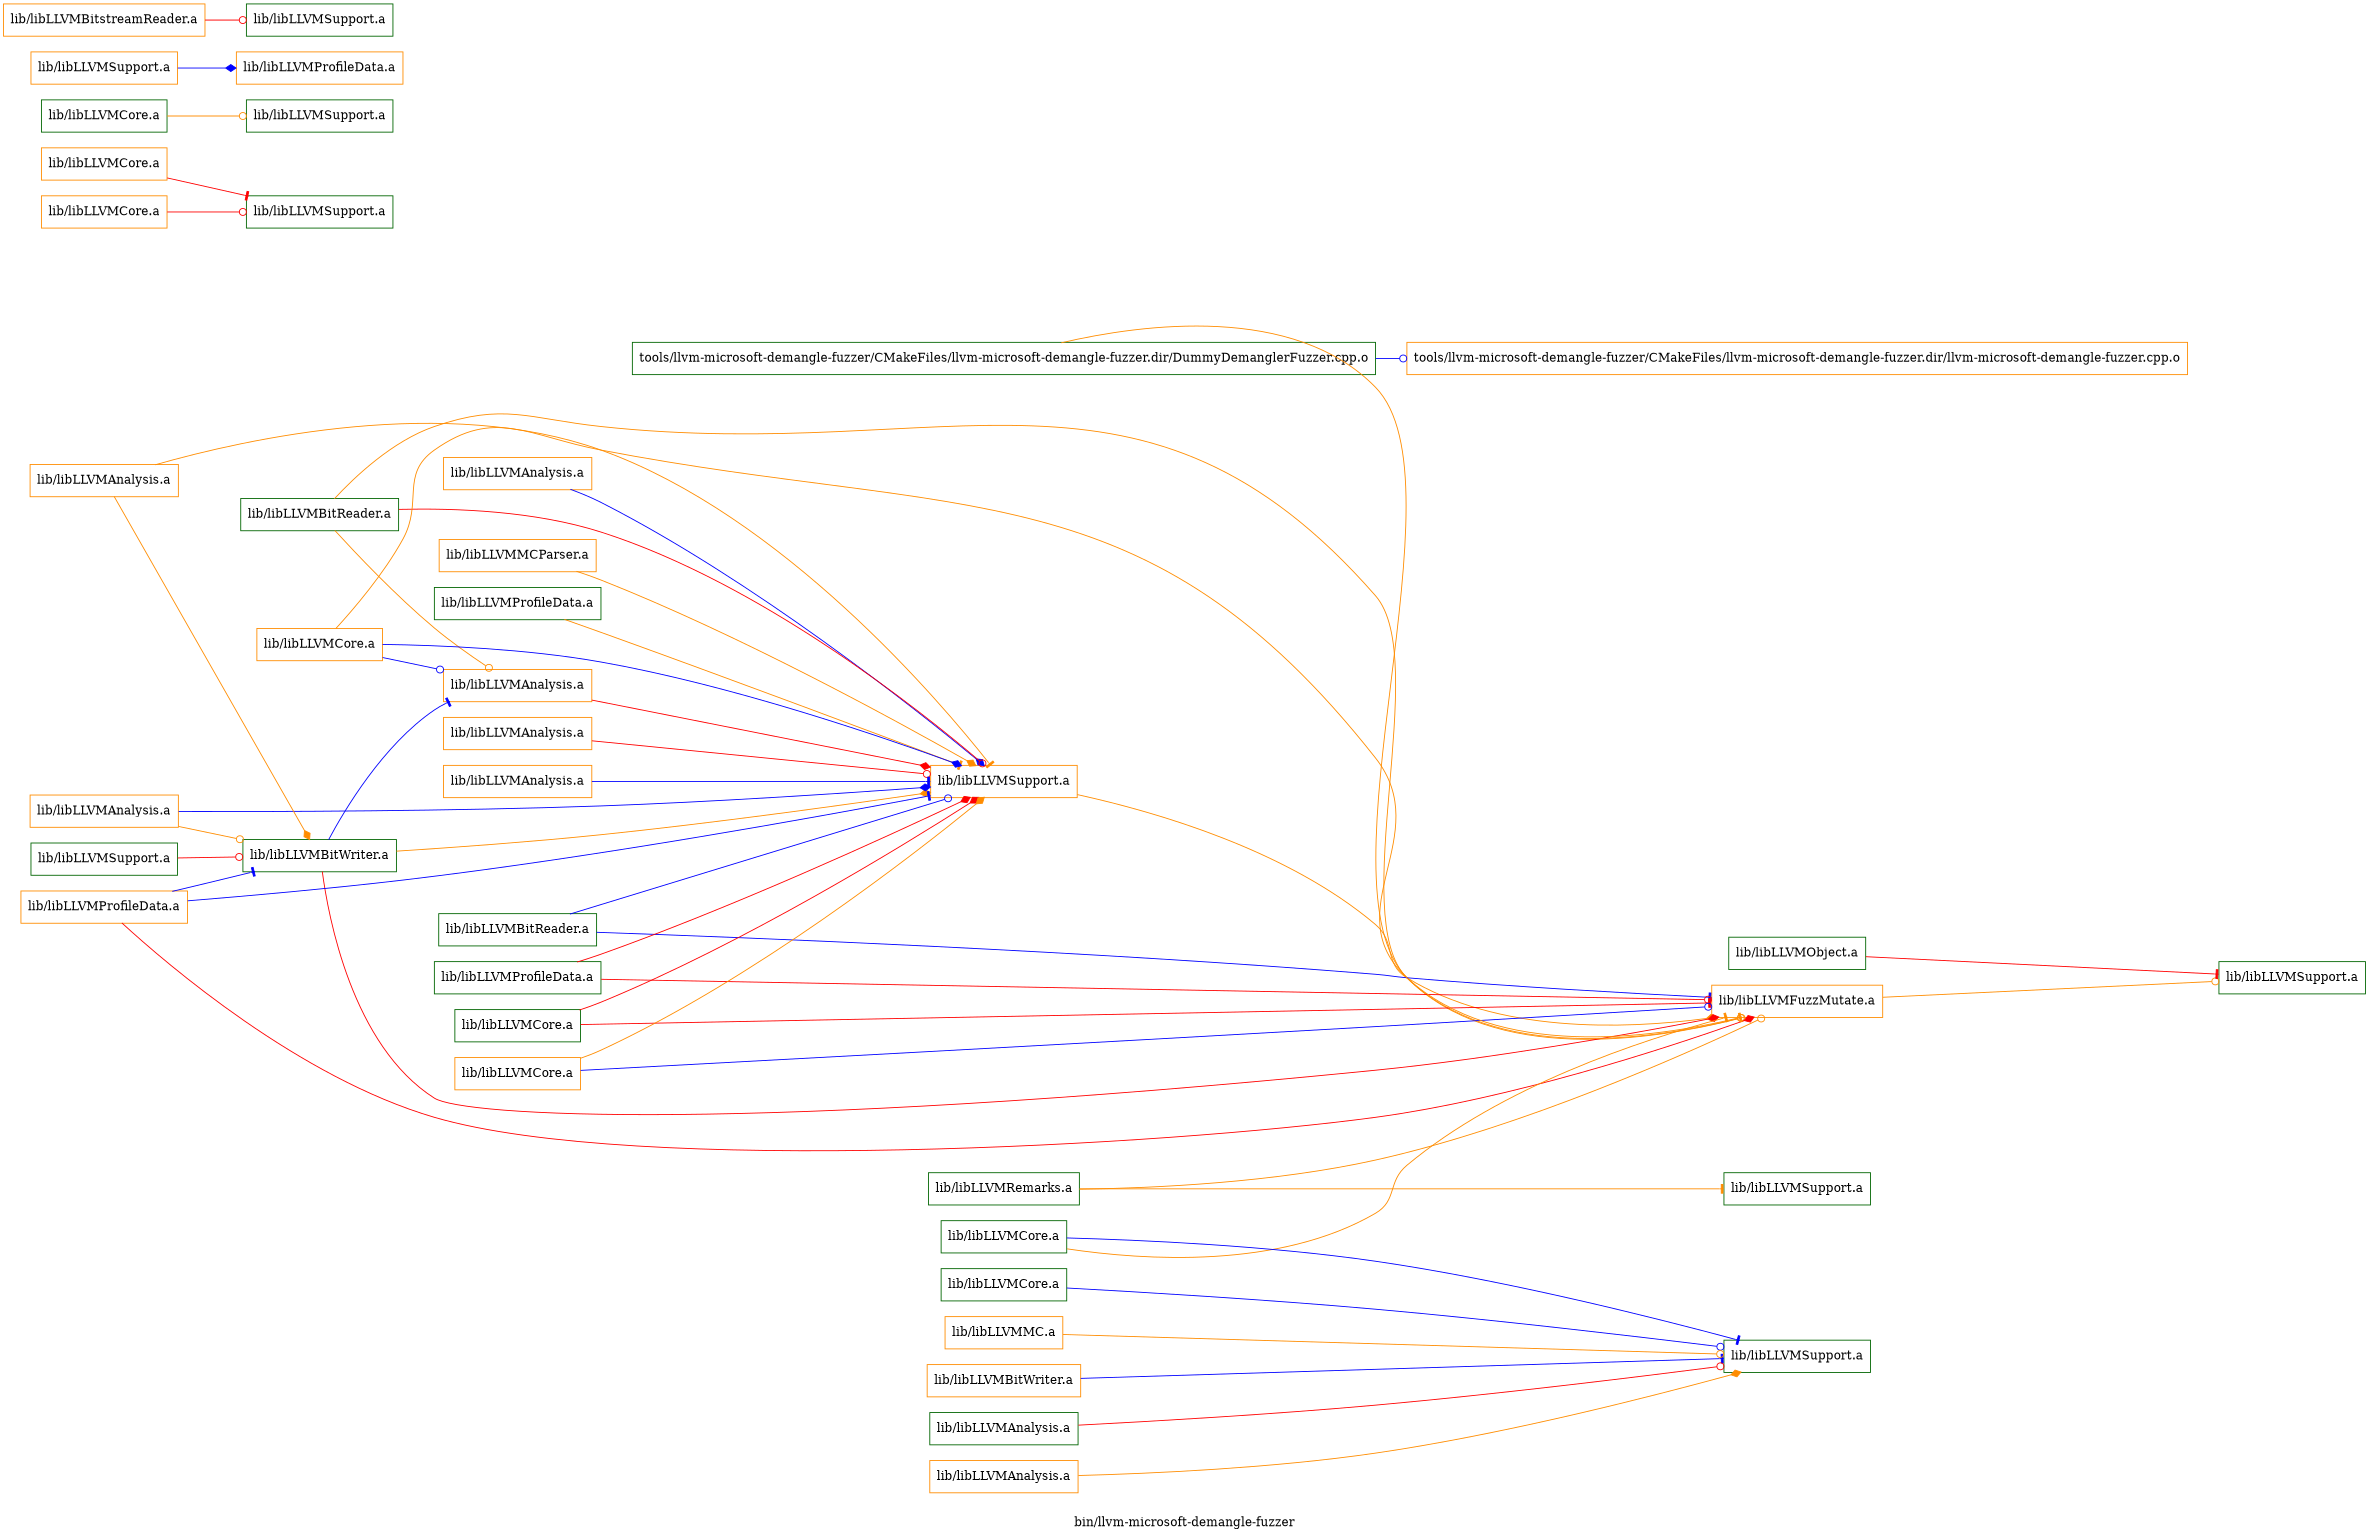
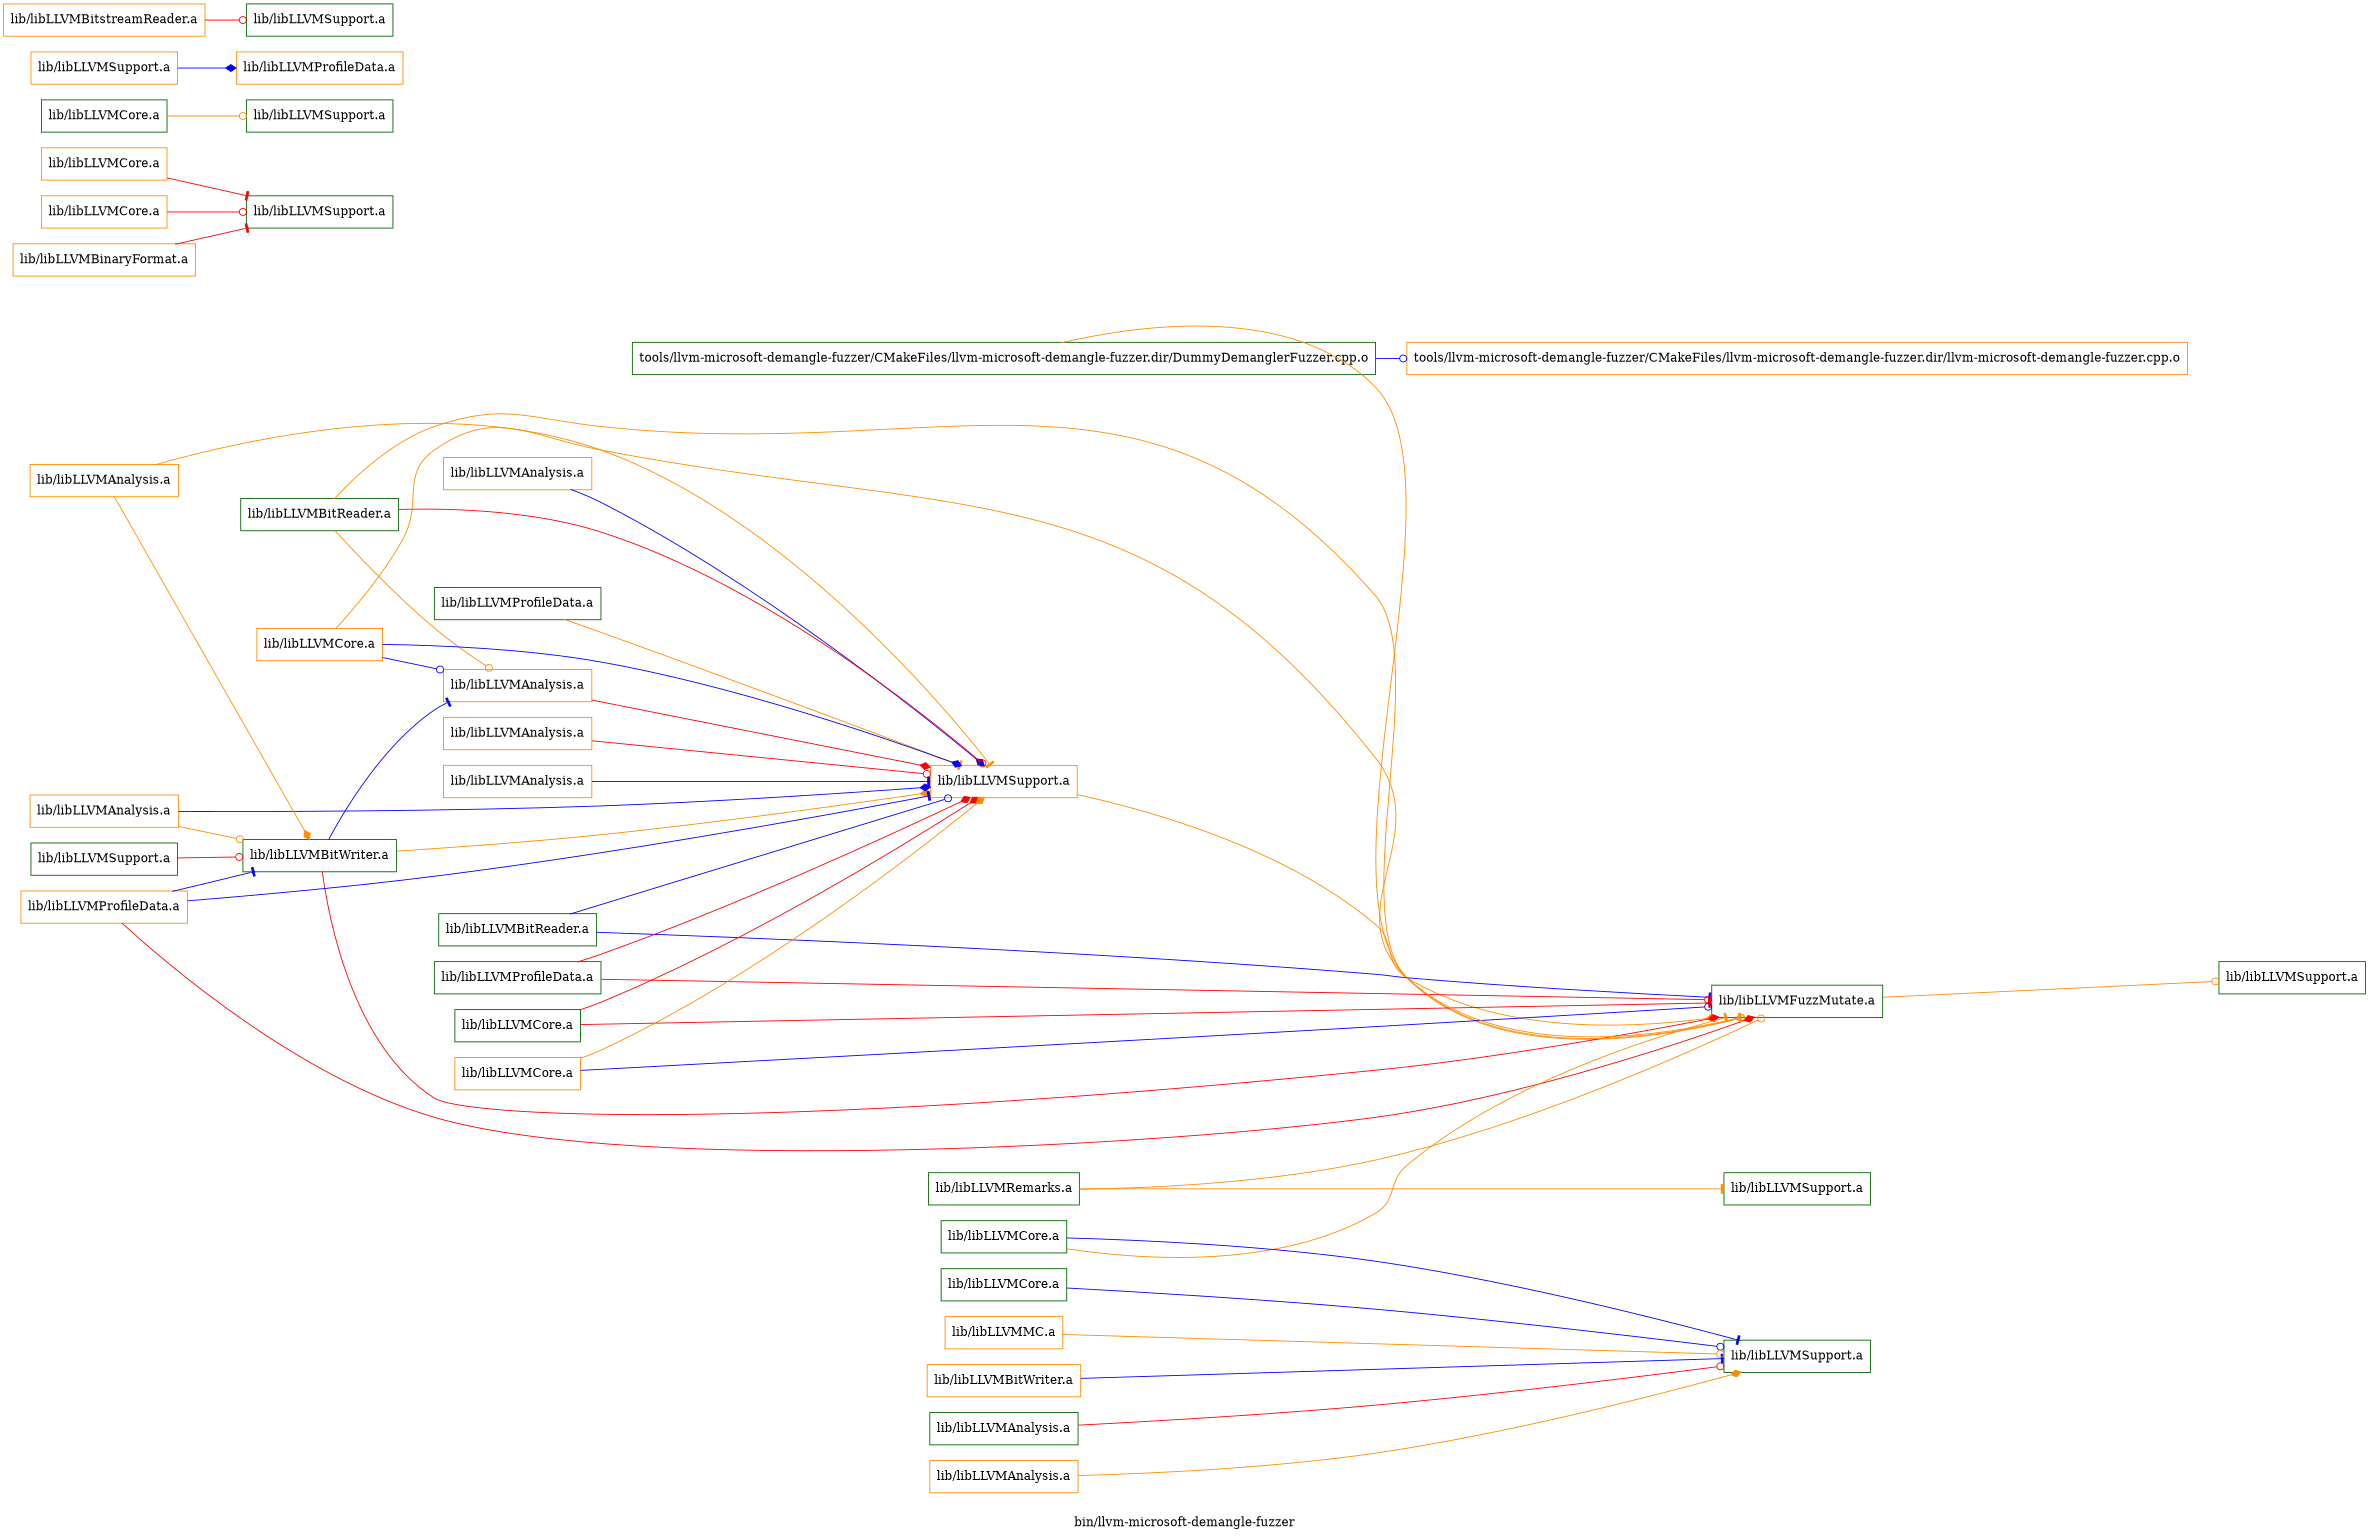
node "lib/libLLVMBinaryFormat.a": added
node "lib/libLLVMMCParser.a": removed
node "lib/libLLVMObject.a": removed
node "lib/libLLVMFuzzMutate.a": color darkorange -> darkgreen
